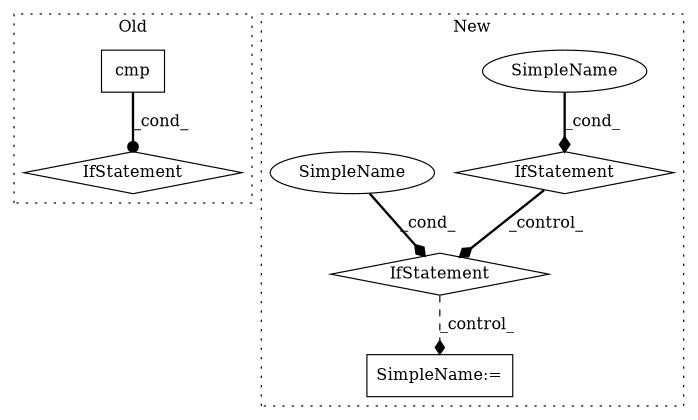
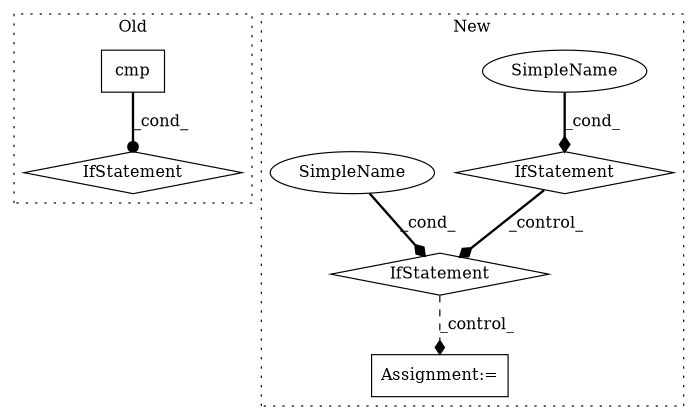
node "SimpleName:=": label "SimpleName:=" -> "Assignment:="
